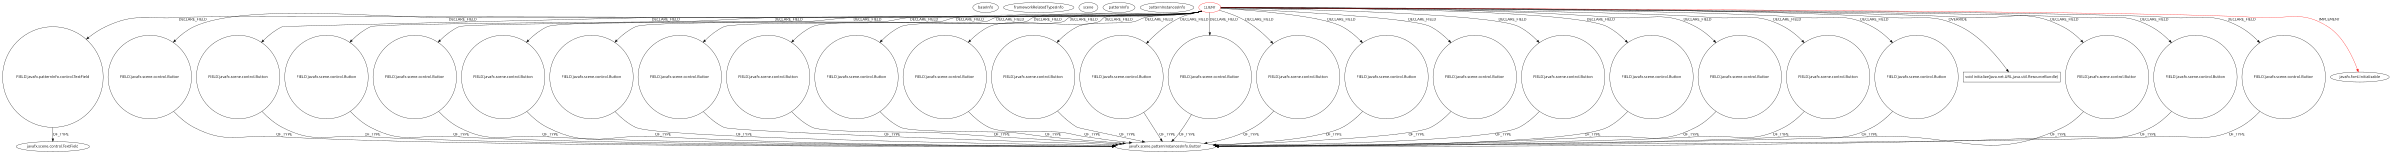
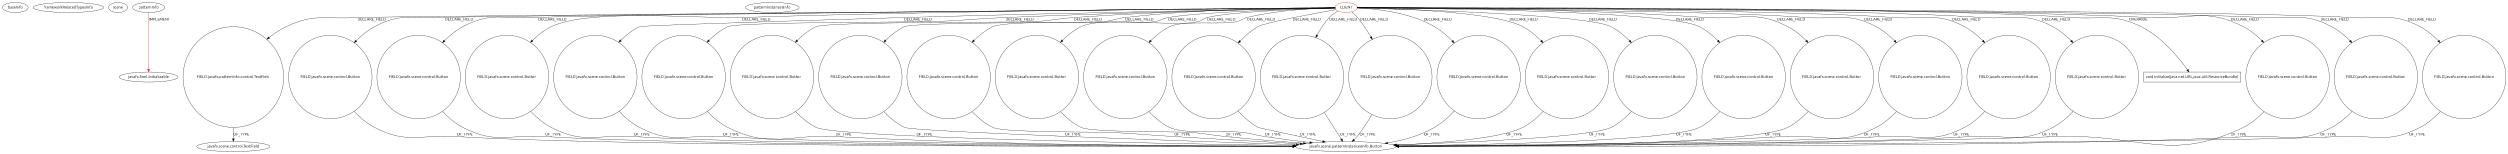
edge "CLIENT" -> "javafx.fxml.Initializable": now "patternInfo" -> "javafx.fxml.Initializable"
